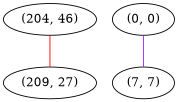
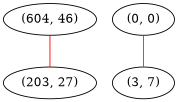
node "(204, 46)": label "(204, 46)" -> "(604, 46)"
node "(209, 27)": label "(209, 27)" -> "(203, 27)"
node "(7, 7)": label "(7, 7)" -> "(3, 7)"
